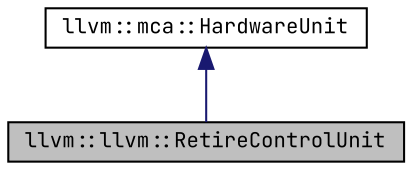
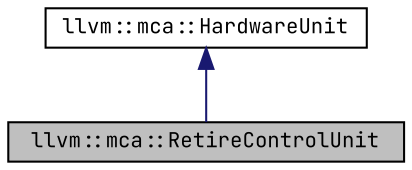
node "llvm::llvm::RetireControlUnit": label "llvm::llvm::RetireControlUnit" -> "llvm::mca::RetireControlUnit"
